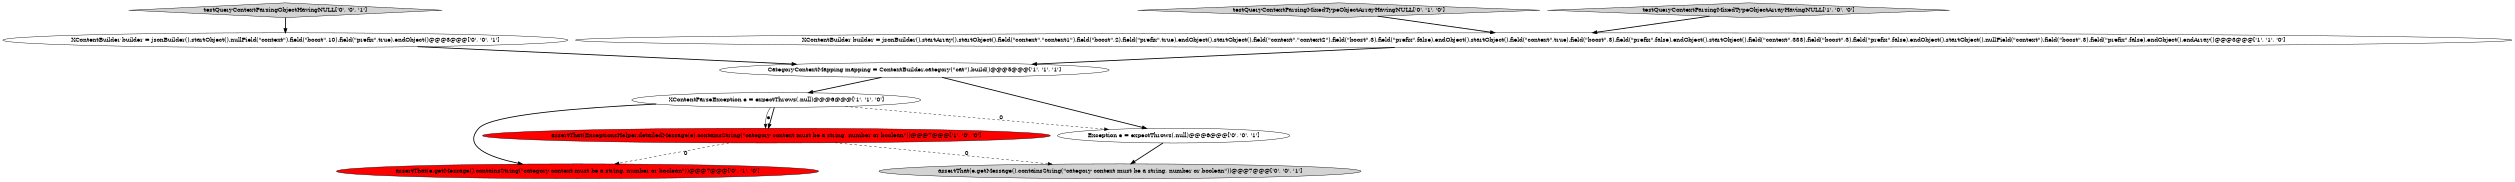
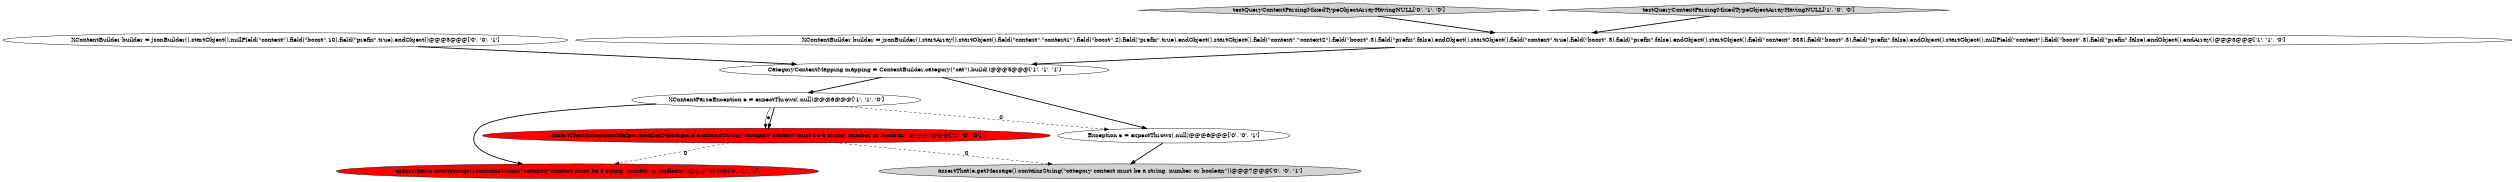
node "testQueryContextParsingObjectHavingNULL['0', '0', '1']": removed
